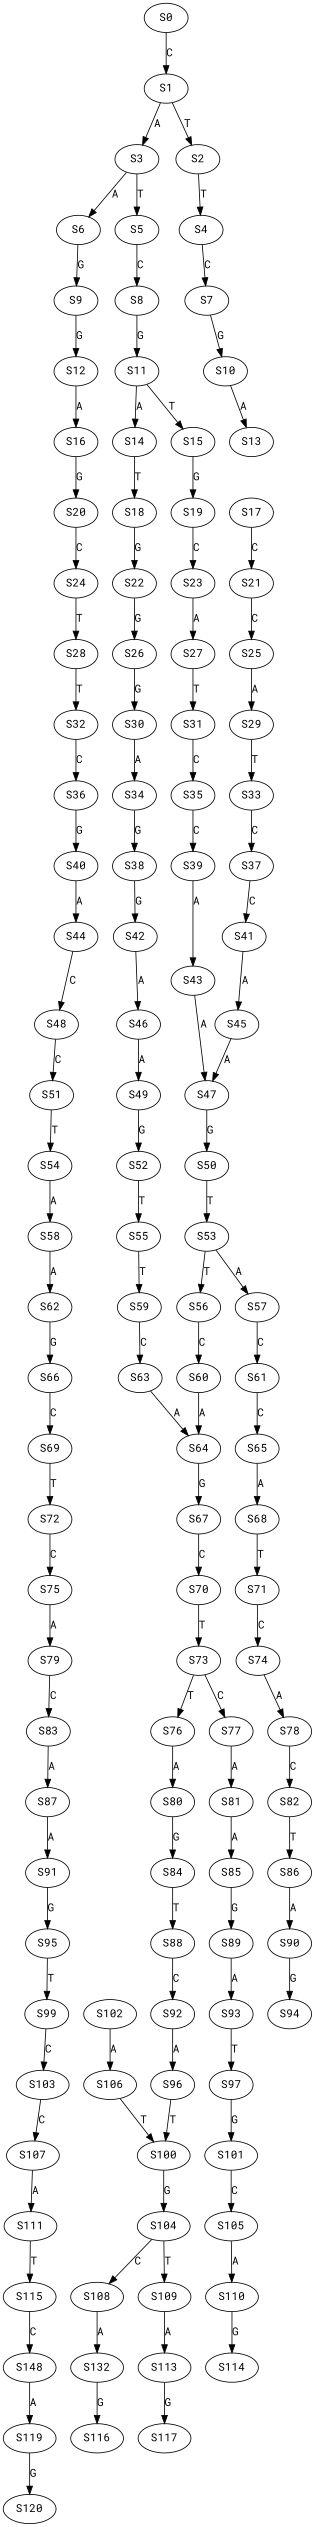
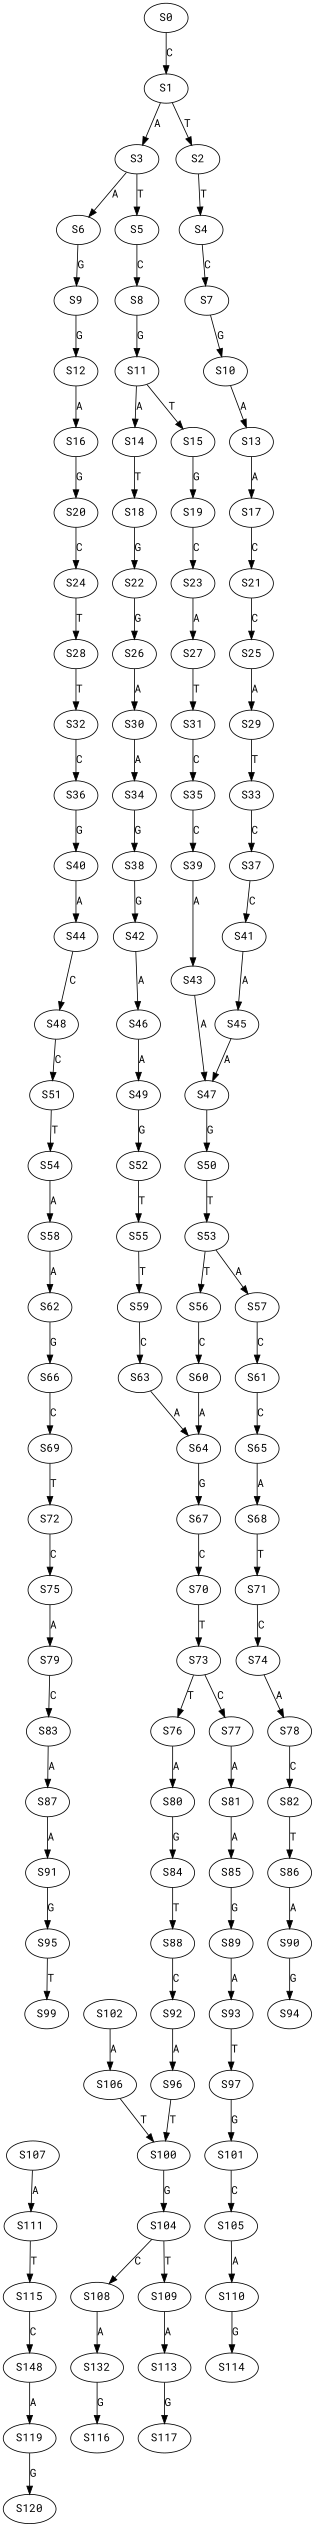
edge "S13" -> "S17": added, label "A"
edge "S26" -> "S30": label "G" -> "A"
node "S103": removed
